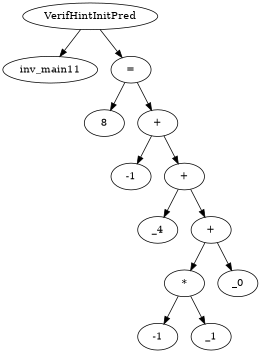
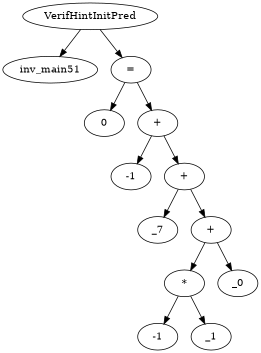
node "inv_main11": label "inv_main11" -> "inv_main51"
node "8": label "8" -> "0"
node "_4": label "_4" -> "_7"
